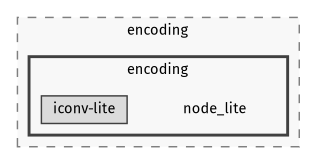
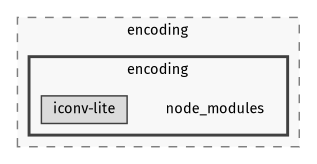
node "node_lite": label "node_lite" -> "node_modules"
